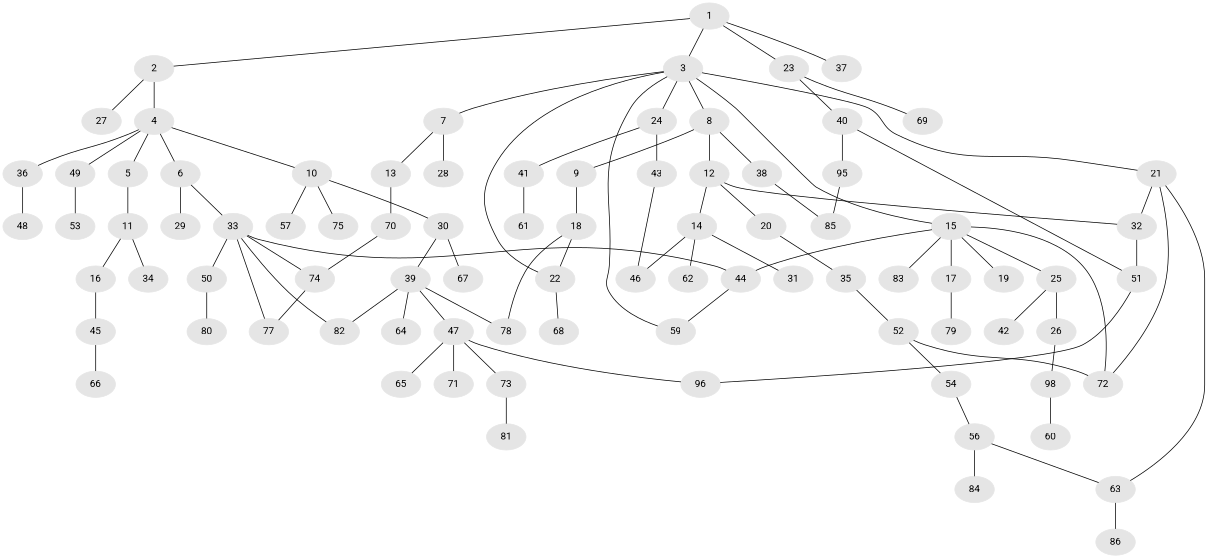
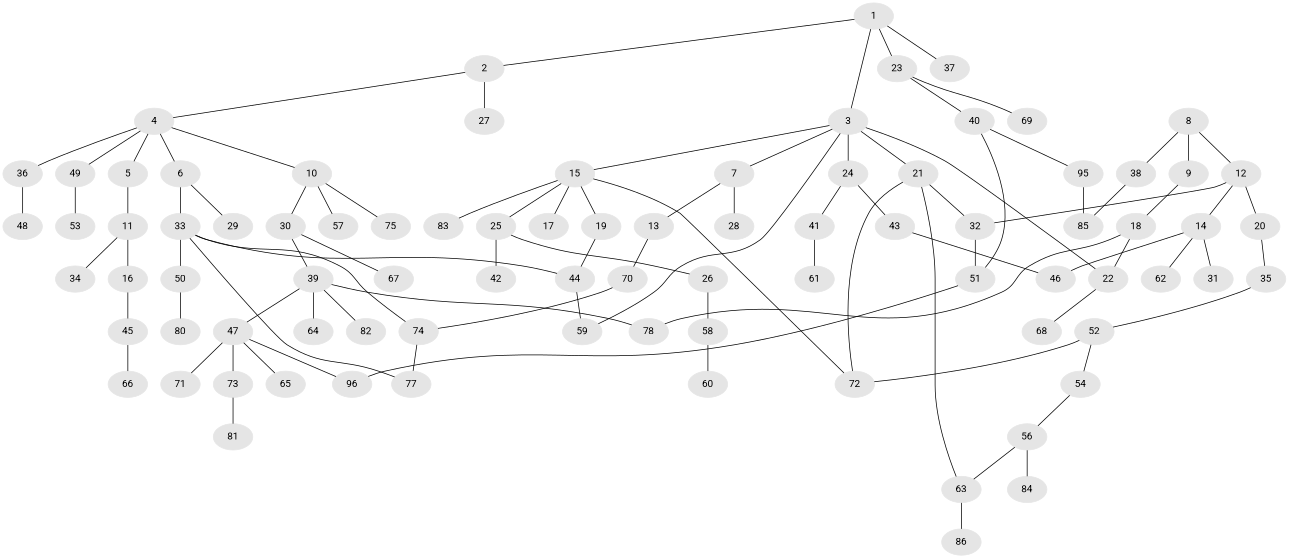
edge "3" -- "8": removed
edge "15" -- "44": now "19" -- "44"
edge "33" -- "82": removed
node "79": removed
node "98": label "98" -> "58"
